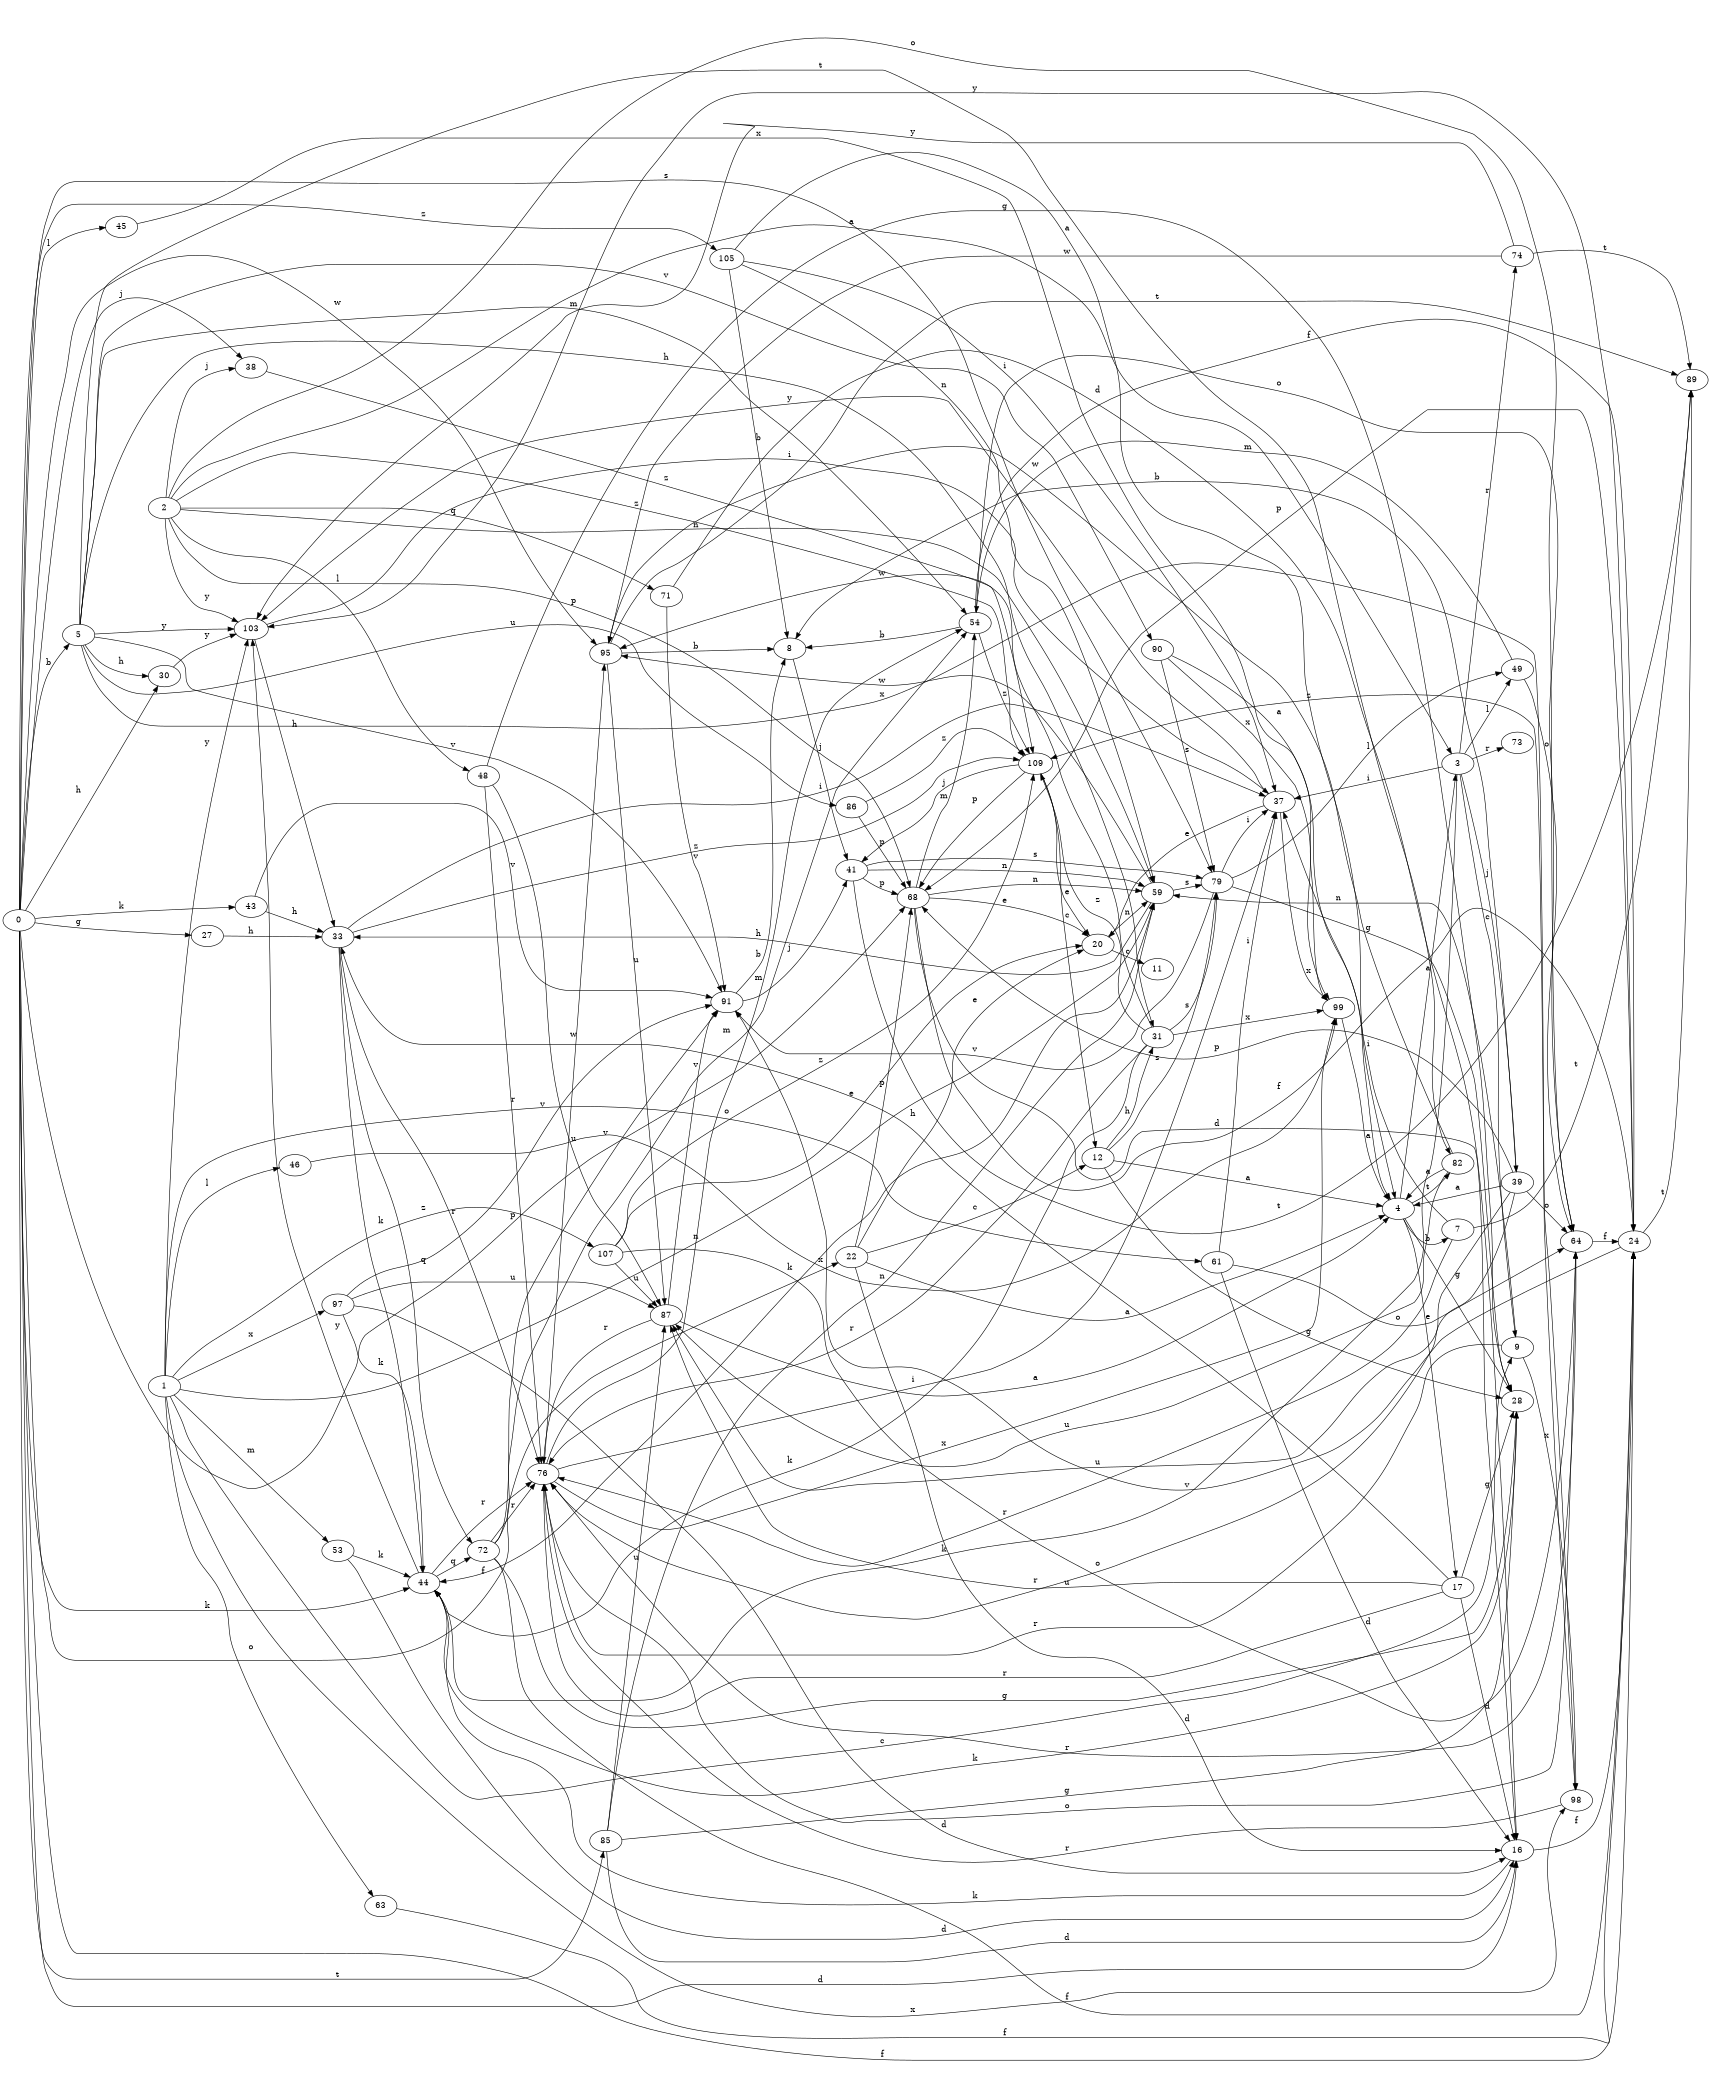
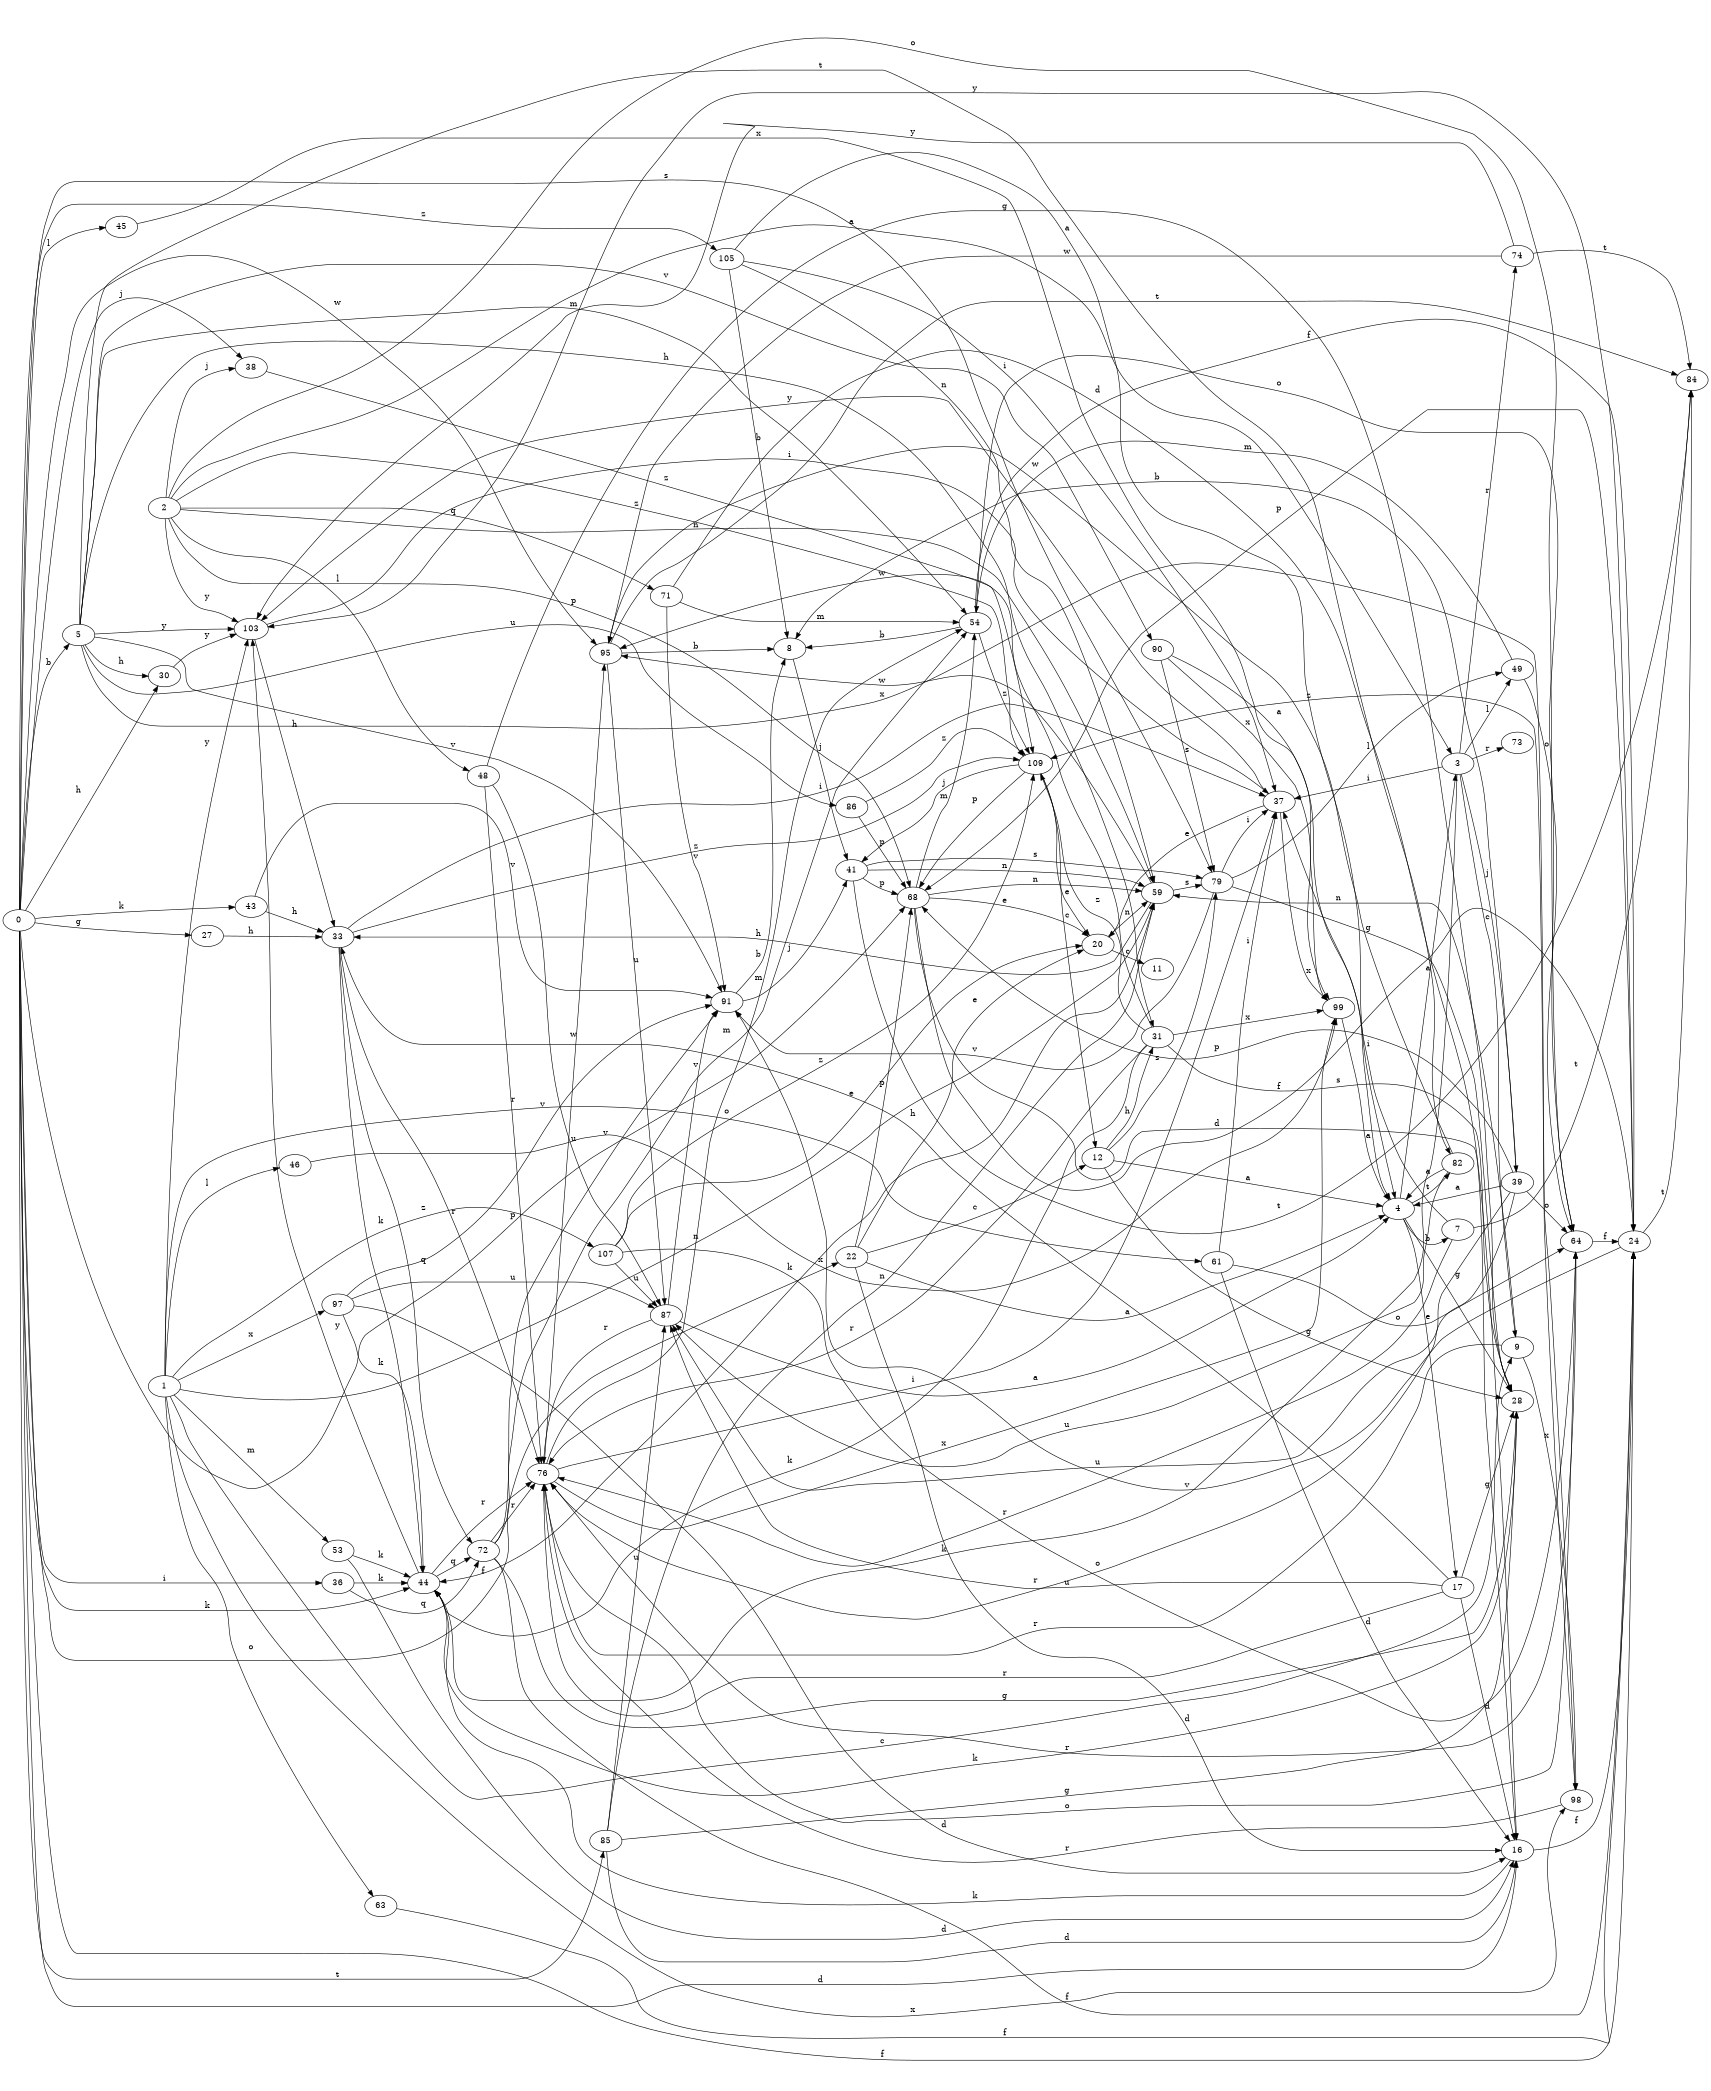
node "89": label "89" -> "84"
edge "71" -> "54": added, label "m"
edge "31" -> "79": now "31" -> "28"
node "36": added
